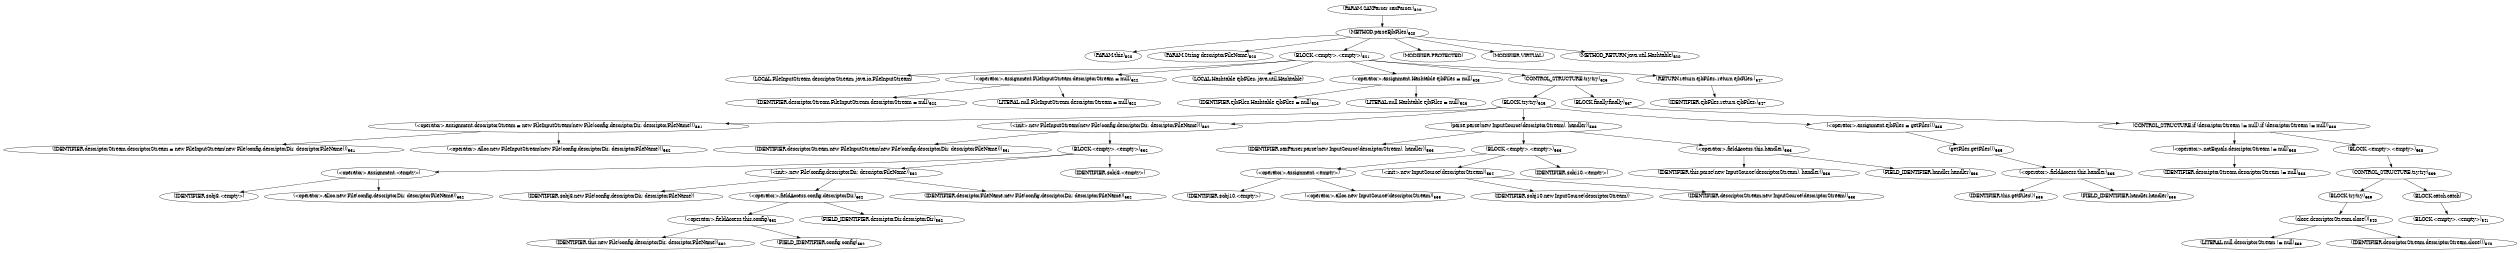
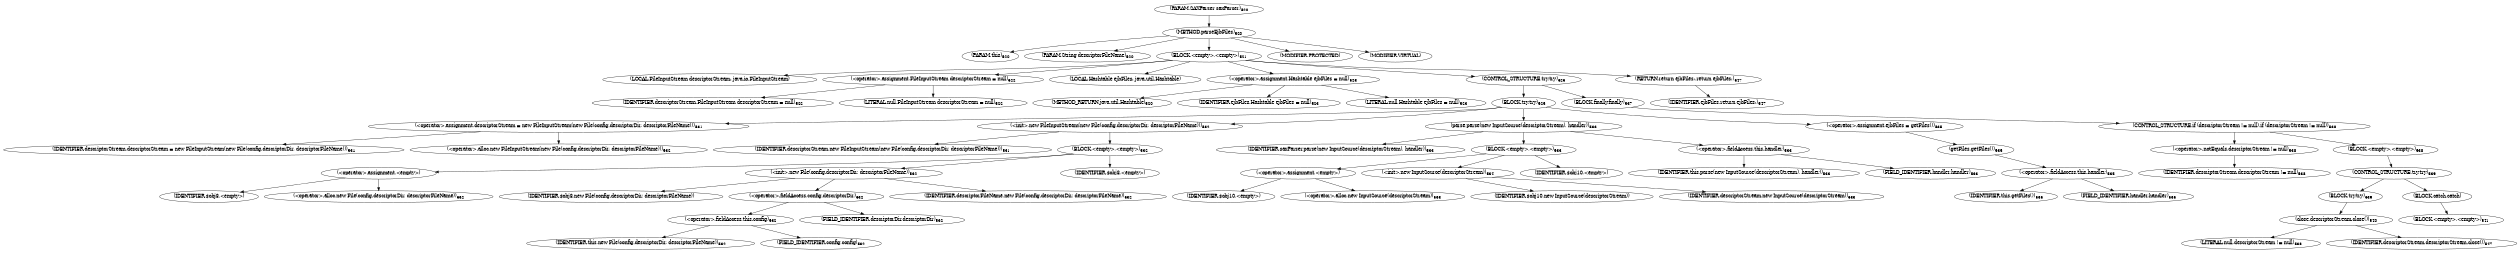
edge "(METHOD,parseEjbFiles)" -> "(METHOD_RETURN,java.util.Hashtable)": now "(<operator>.assignment,Hashtable ejbFiles = null)" -> "(METHOD_RETURN,java.util.Hashtable)"
node "(IDENTIFIER,descriptorStream,descriptorStream.close())": text "540" -> "547"
